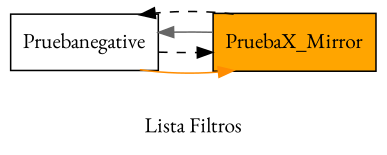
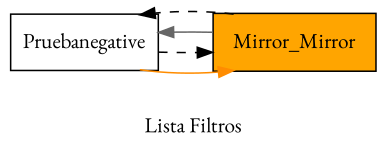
node "PruebaX_Mirror": label "PruebaX_Mirror" -> "Mirror_Mirror"
